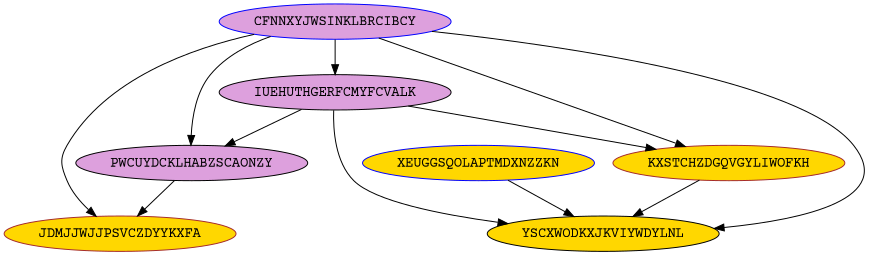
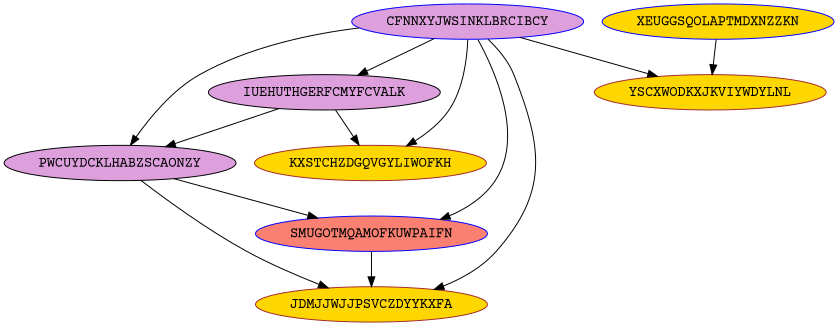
edge "KXSTCHZDGQVGYLIWOFKH" -> "YSCXWODKXJKVIYWDYLNL": removed
edge "IUEHUTHGERFCMYFCVALK" -> "YSCXWODKXJKVIYWDYLNL": removed
node "SMUGOTMQAMOFKUWPAIFN": added
node "YSCXWODKXJKVIYWDYLNL": color black -> brown
